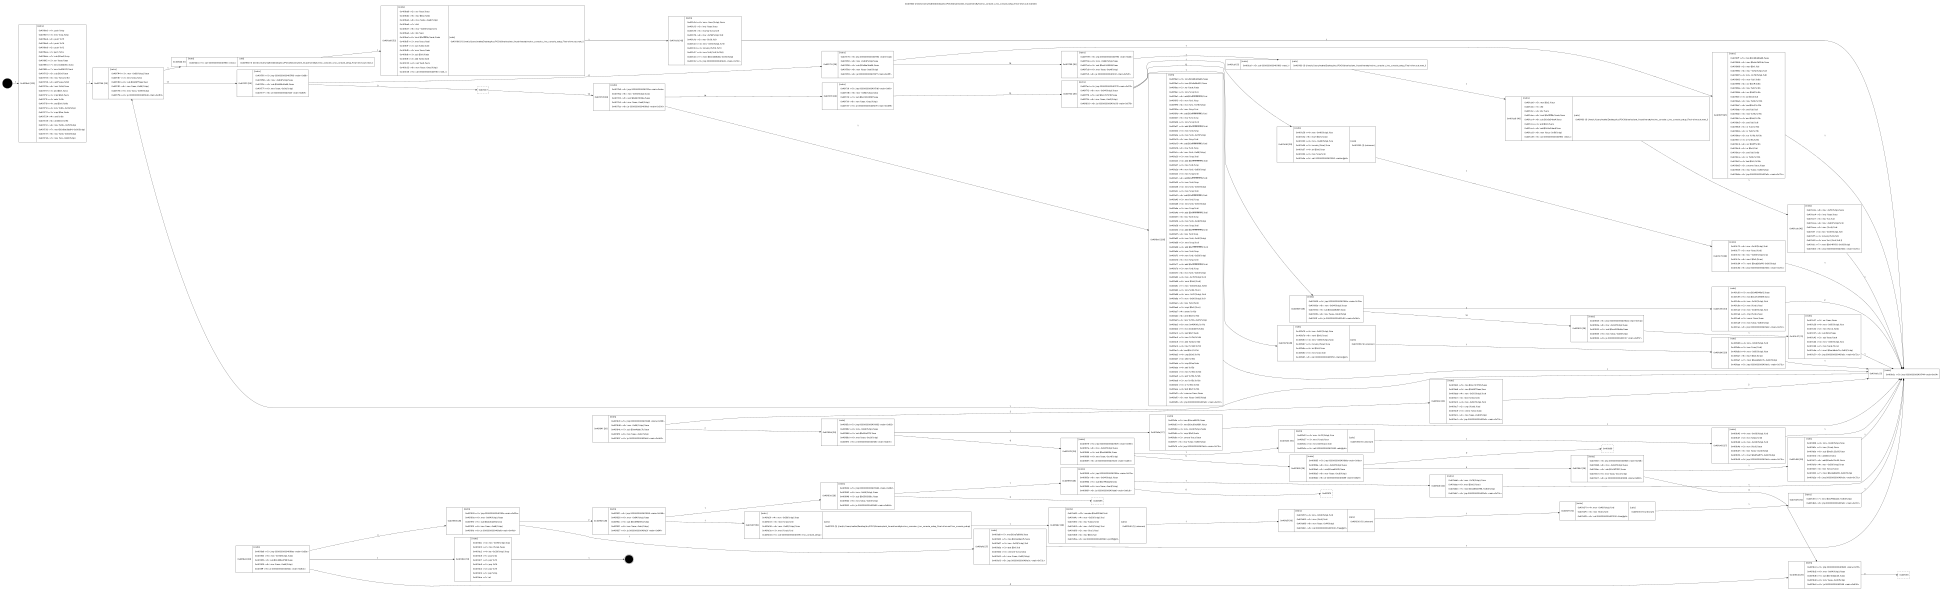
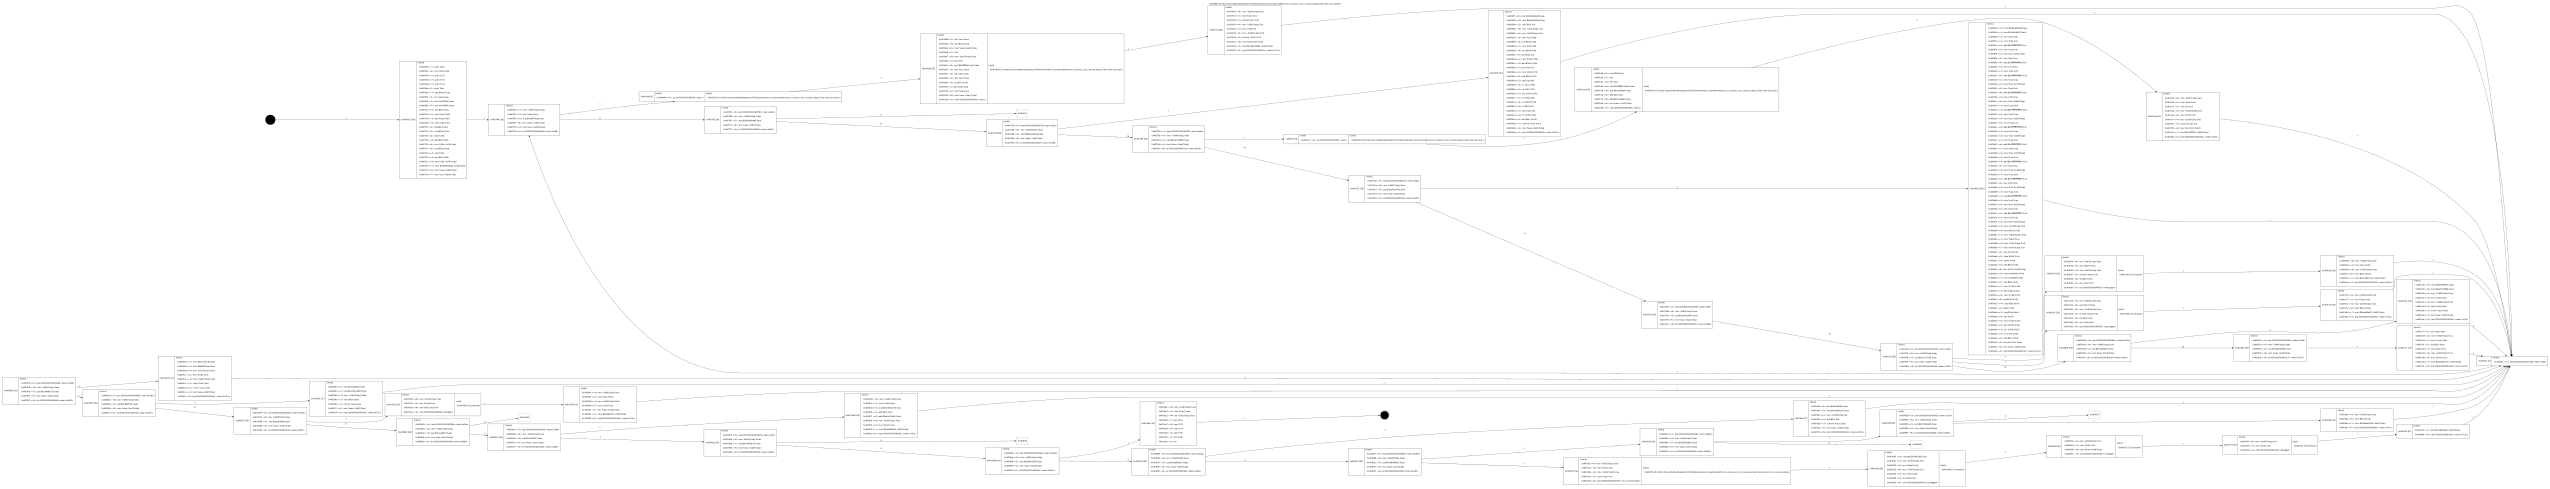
edge "0x401dcf" -> "0x4017b5 [28]": now "0x401799 [28]" -> "0x4017b5 [28]"
edge "0x4018e9 [28]" -> "0x4018cd [28]": reversed
